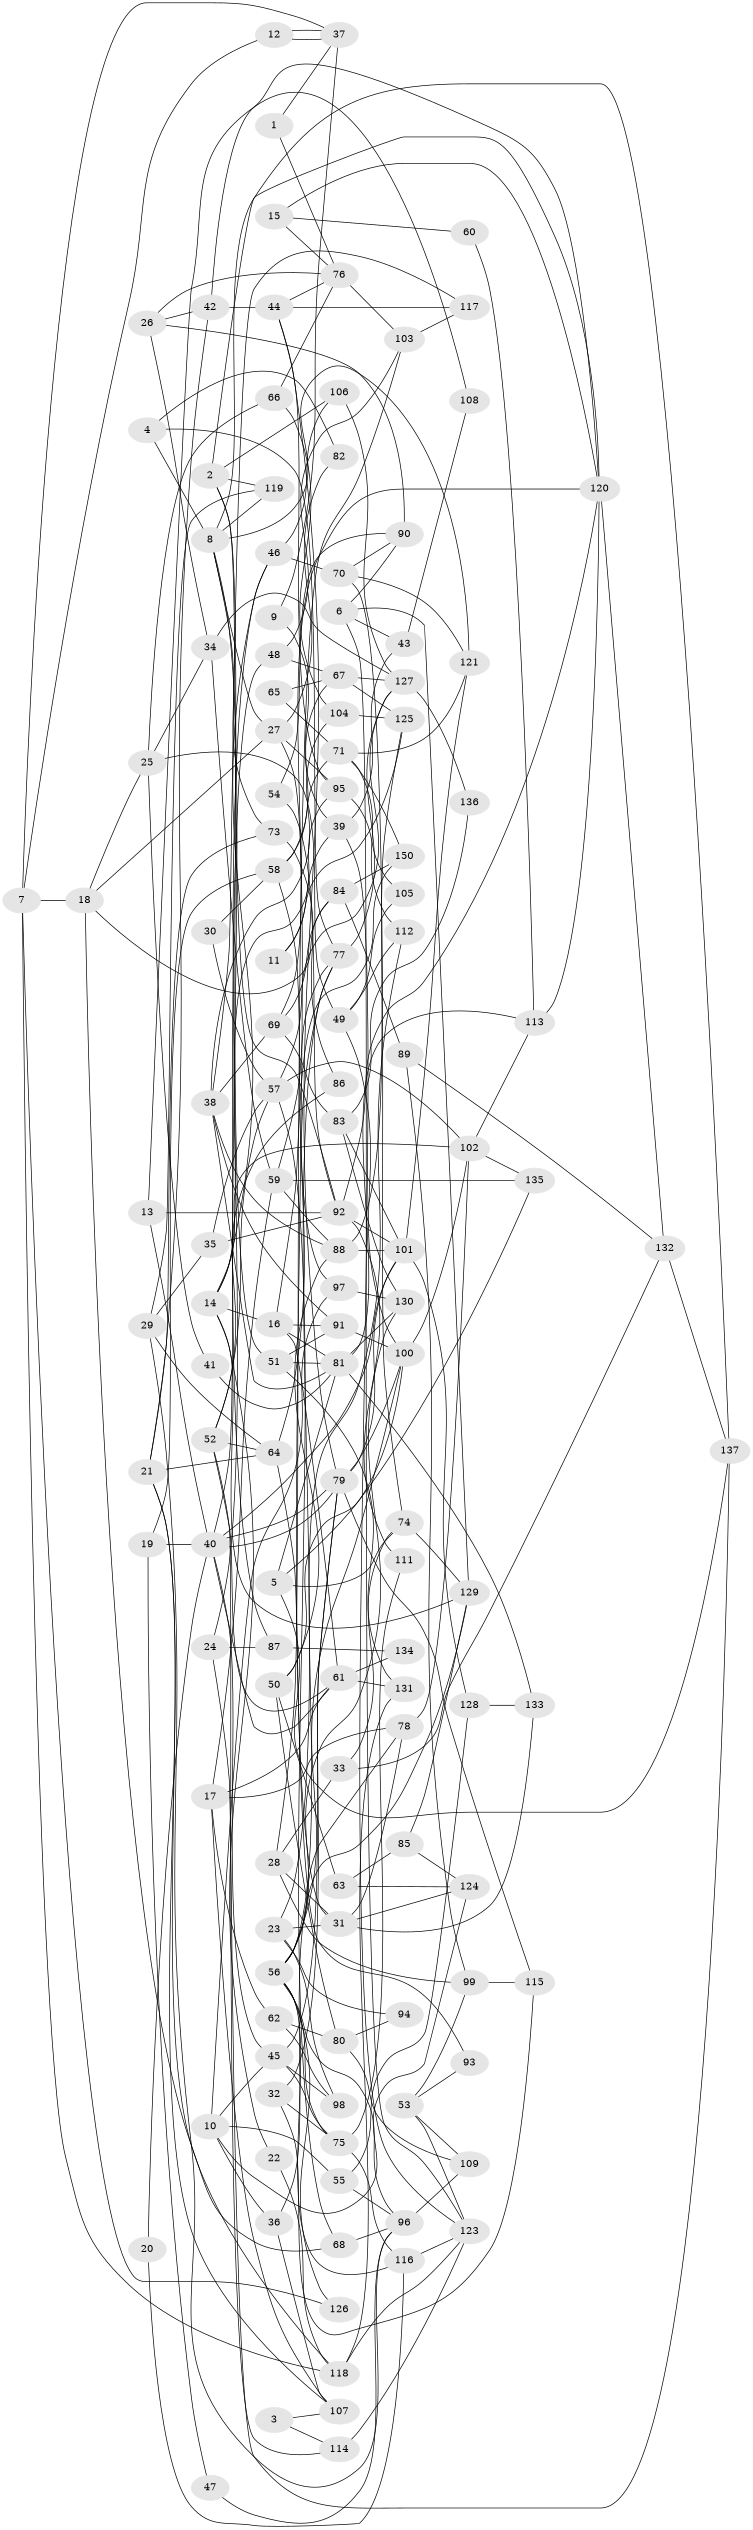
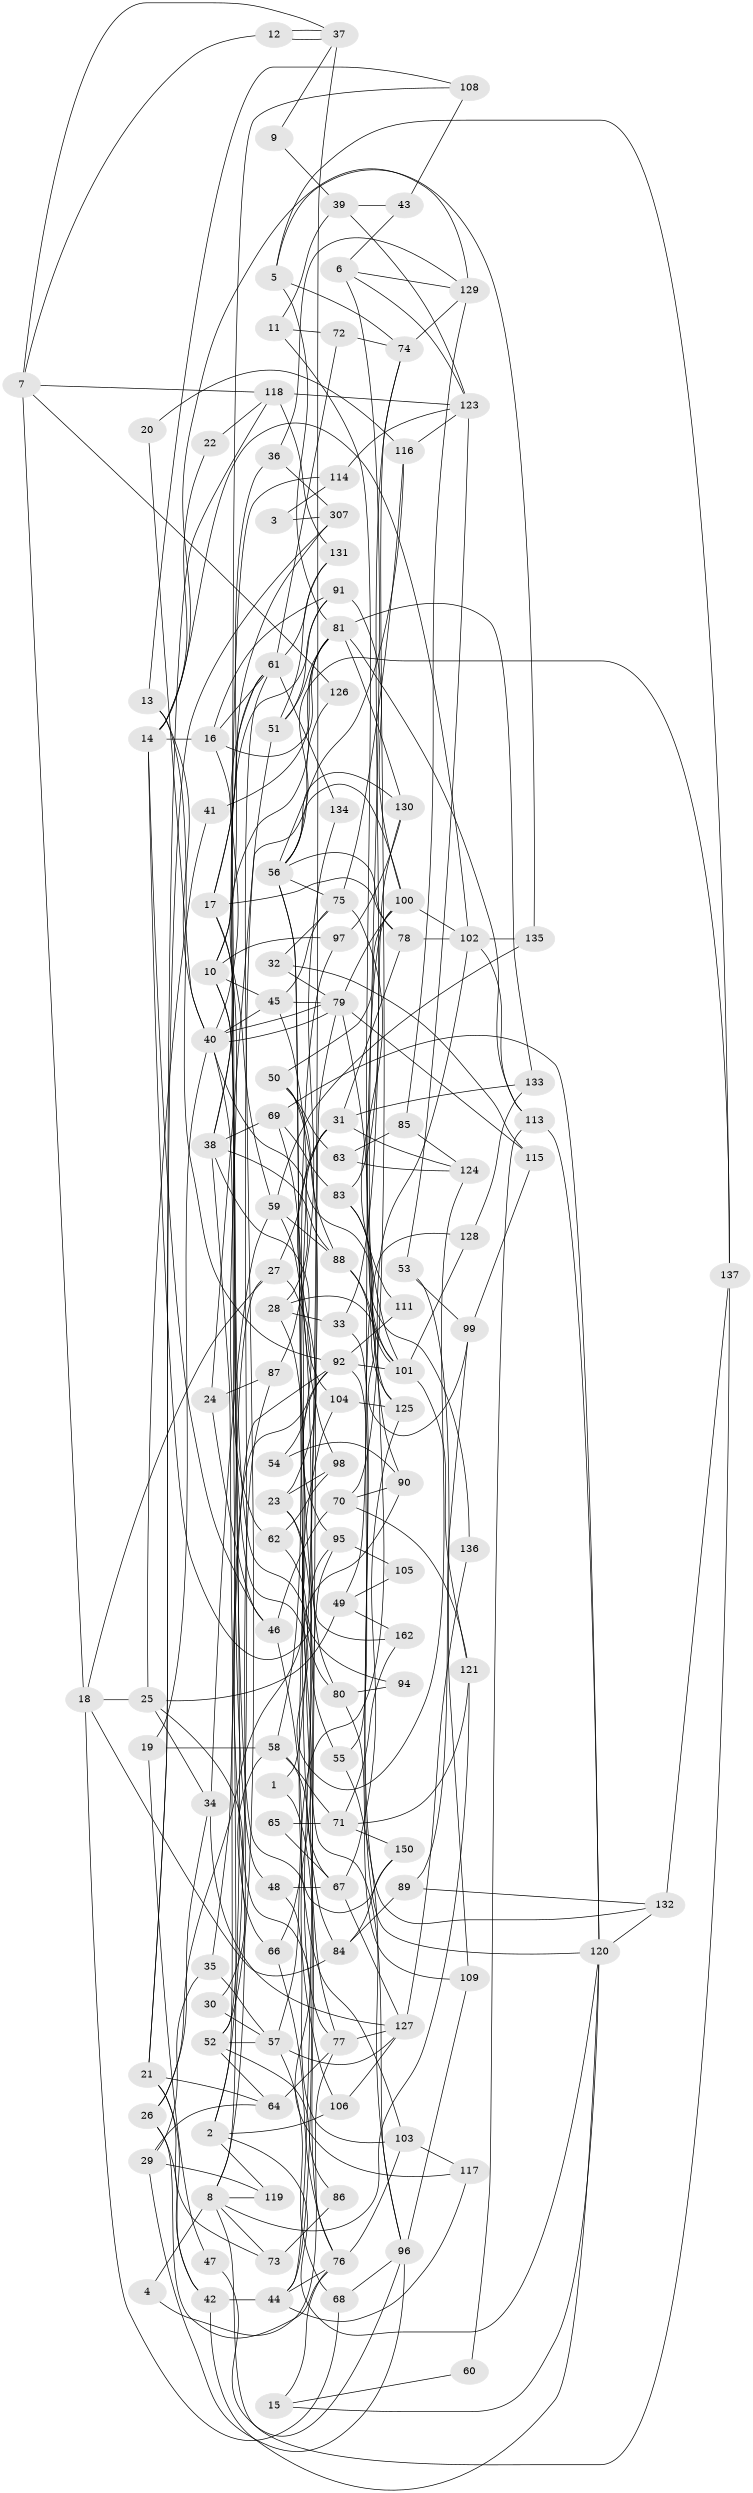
node "72": added
edge "108" -- "10": added
node "82": removed
node "112": label "112" -> "162"
node "93": removed
node "107": label "107" -> "307"
